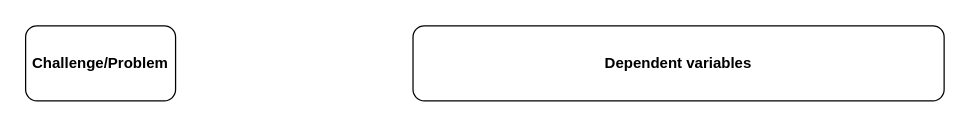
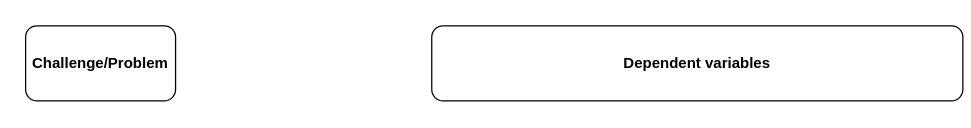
node "Dependent variables": moved (679, 63) -> (698, 63)
